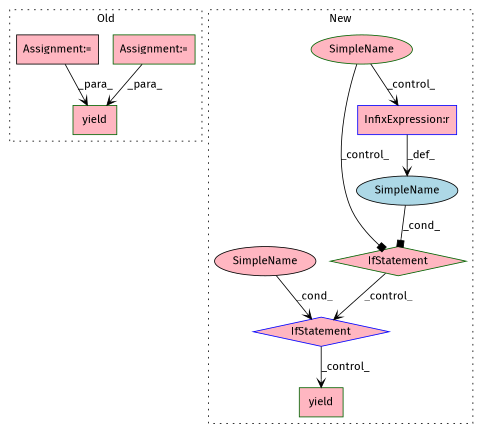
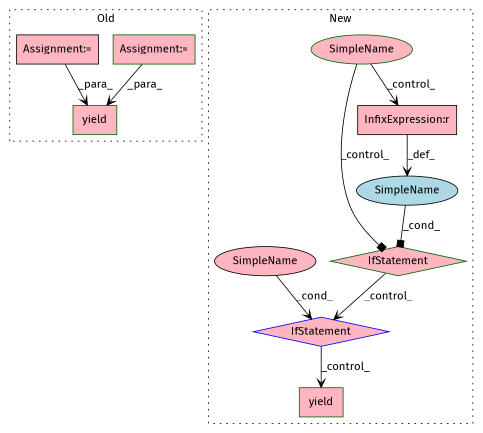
node "InfixExpression:r": color blue -> black
